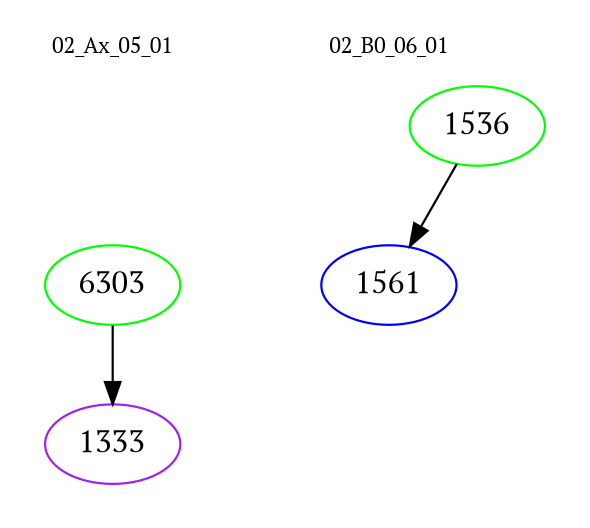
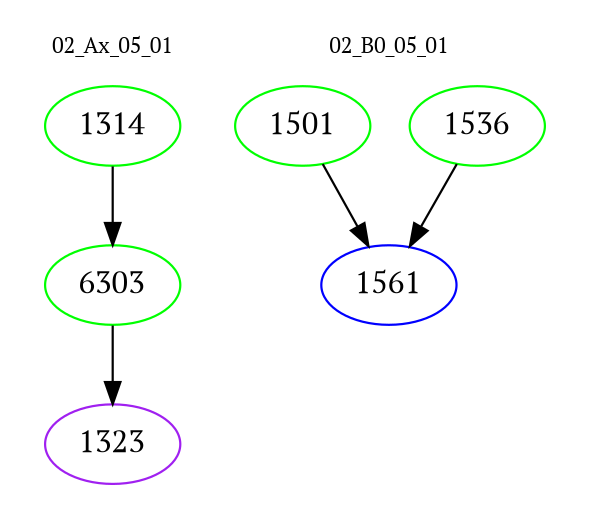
cluster "02_B0_06_01": label "02_B0_06_01" -> "02_B0_05_01"
node "1314": added
node "1501": added
node "1333": label "1333" -> "1323"
